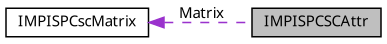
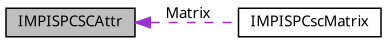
edge "IMPISPCSCAttr" -> "IMPISPCscMatrix": reversed
